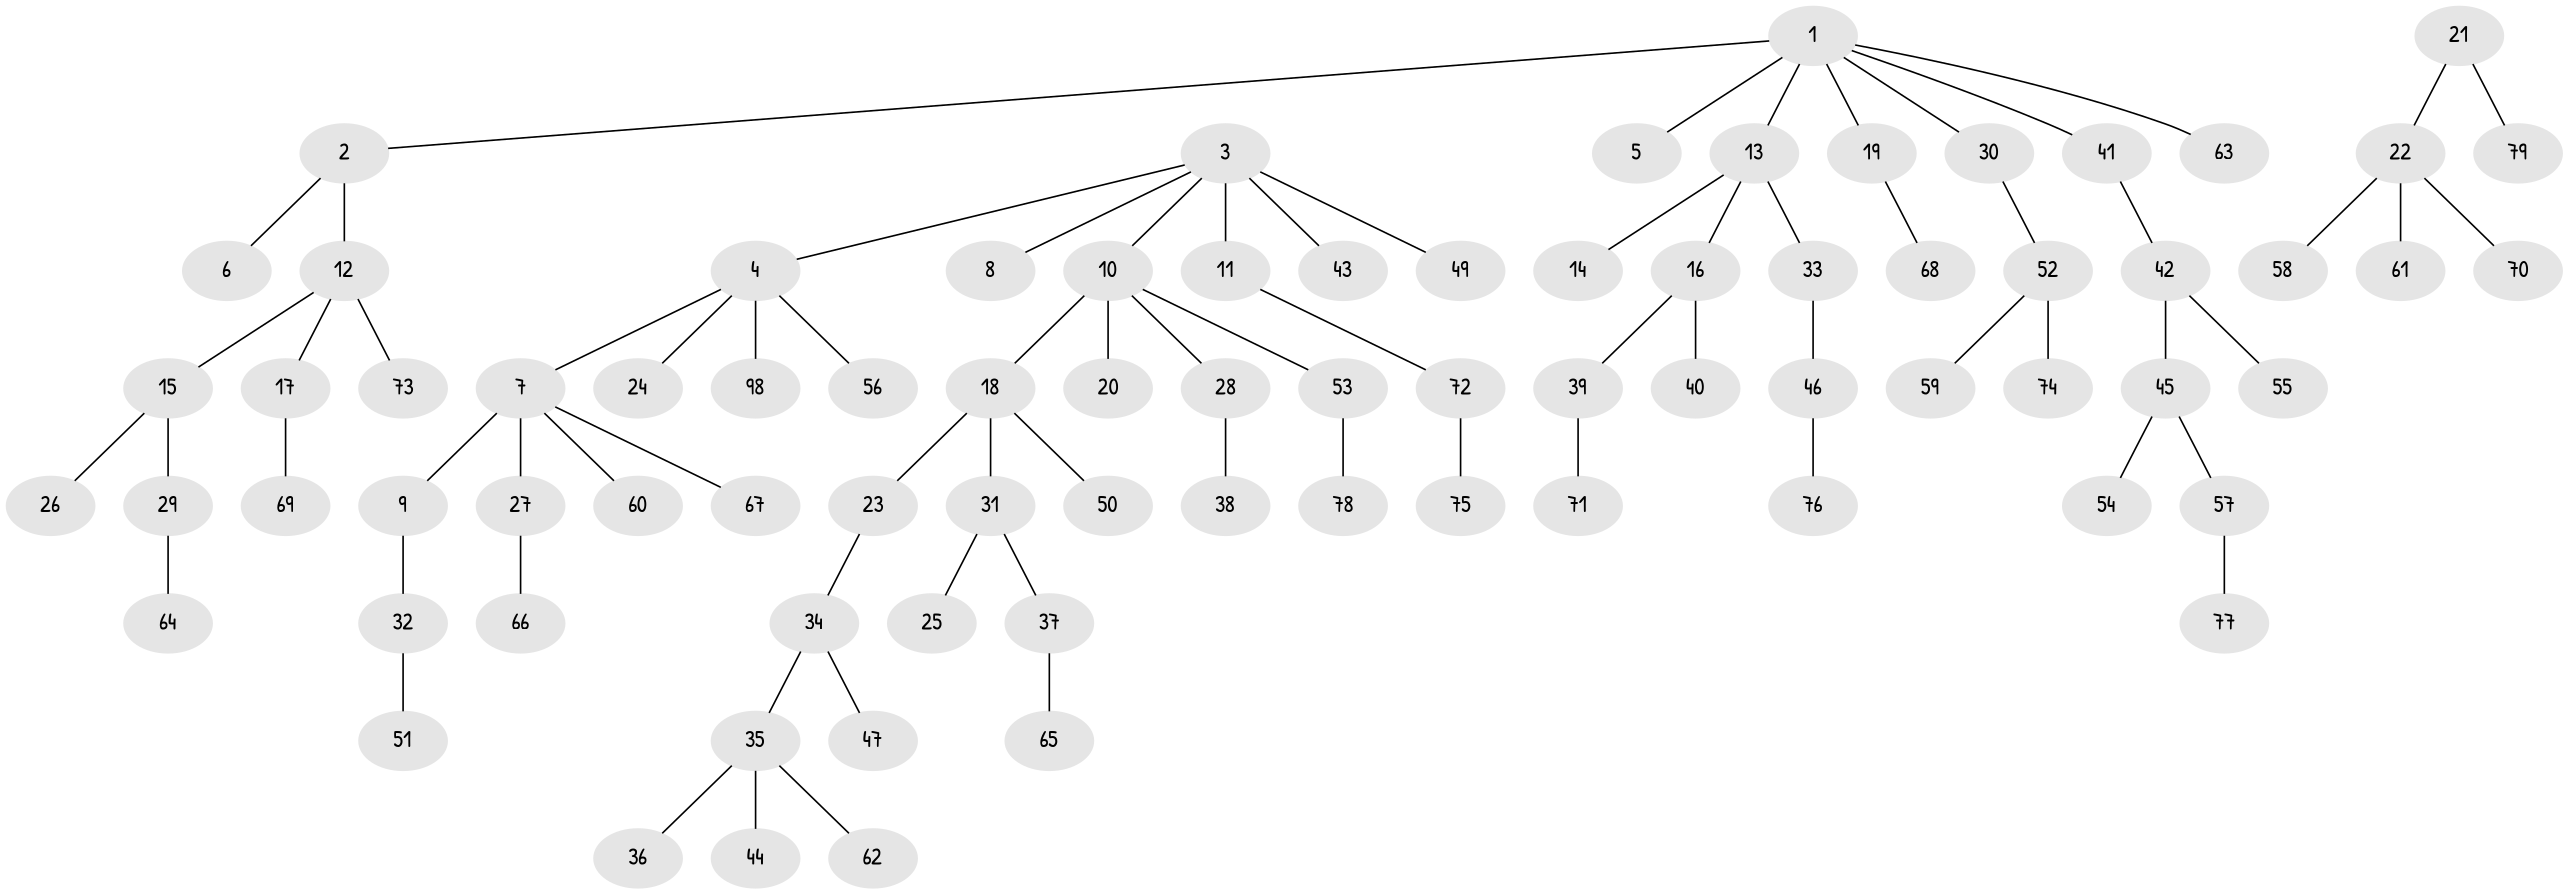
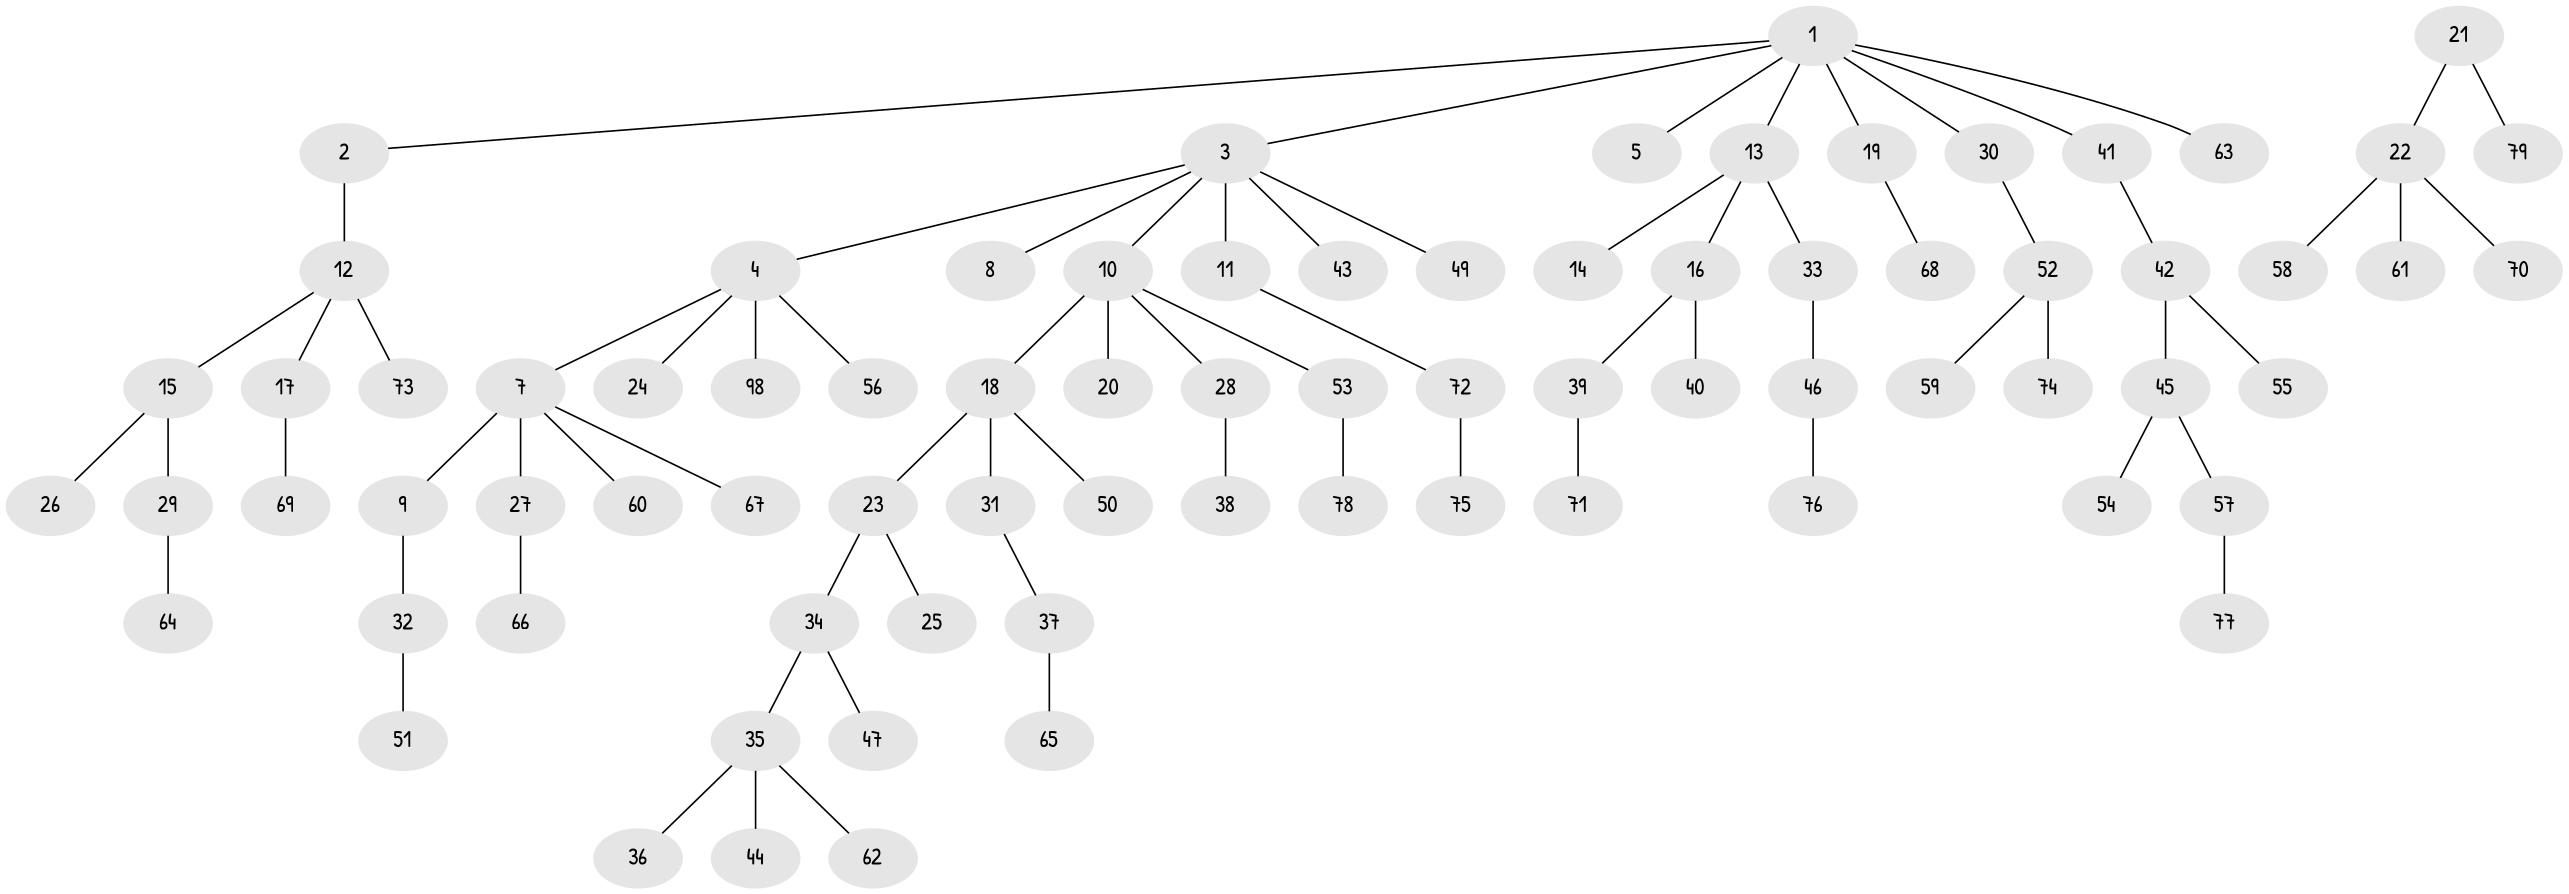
edge "1" -- "3": added
node "6": removed
edge "31" -- "25": now "23" -- "25"
